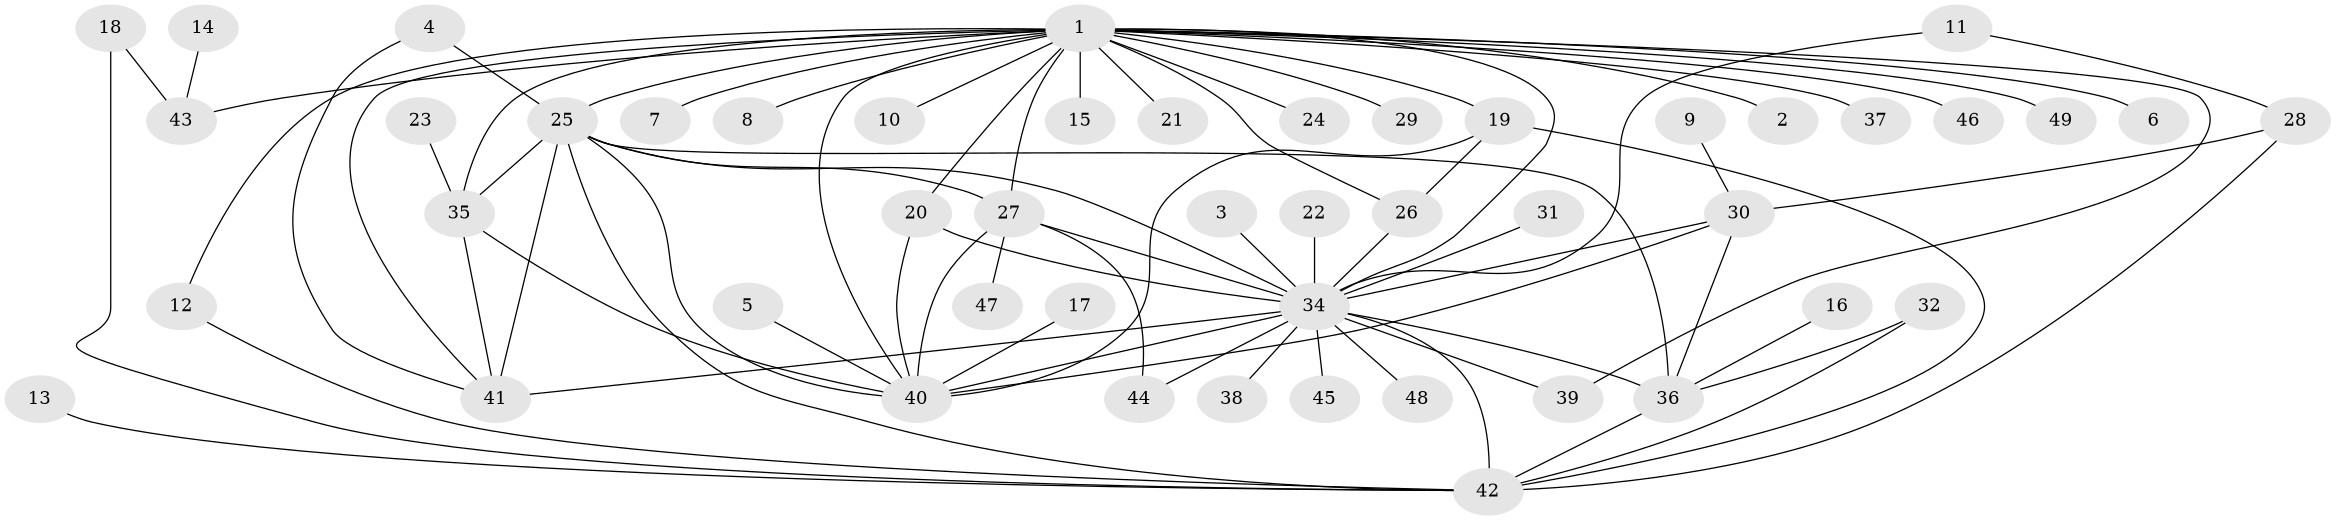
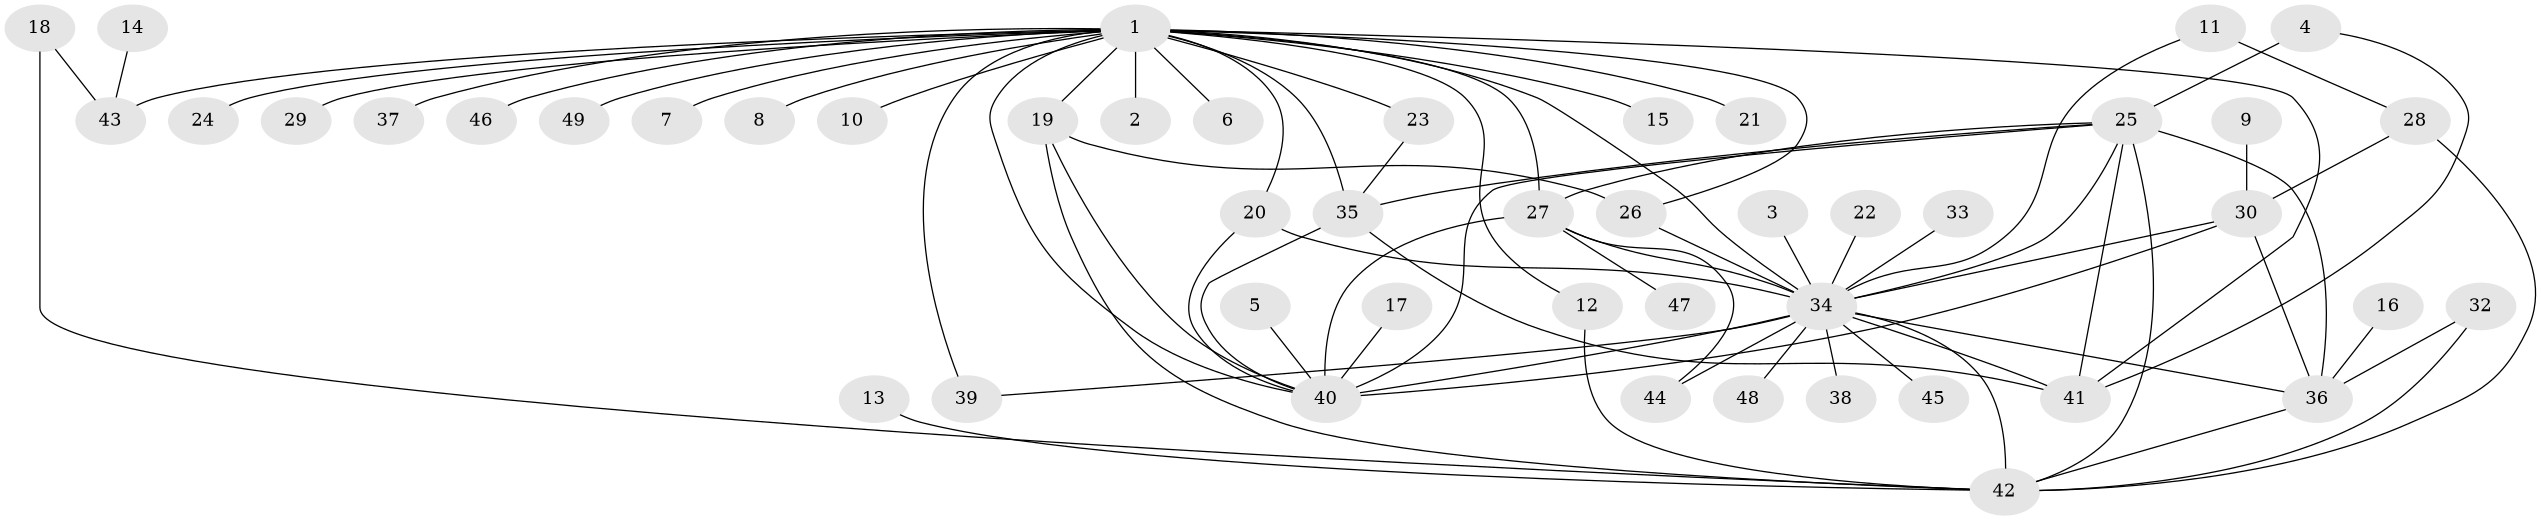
edge "1" -- "25": now "1" -- "23"
node "31": label "31" -> "33"
